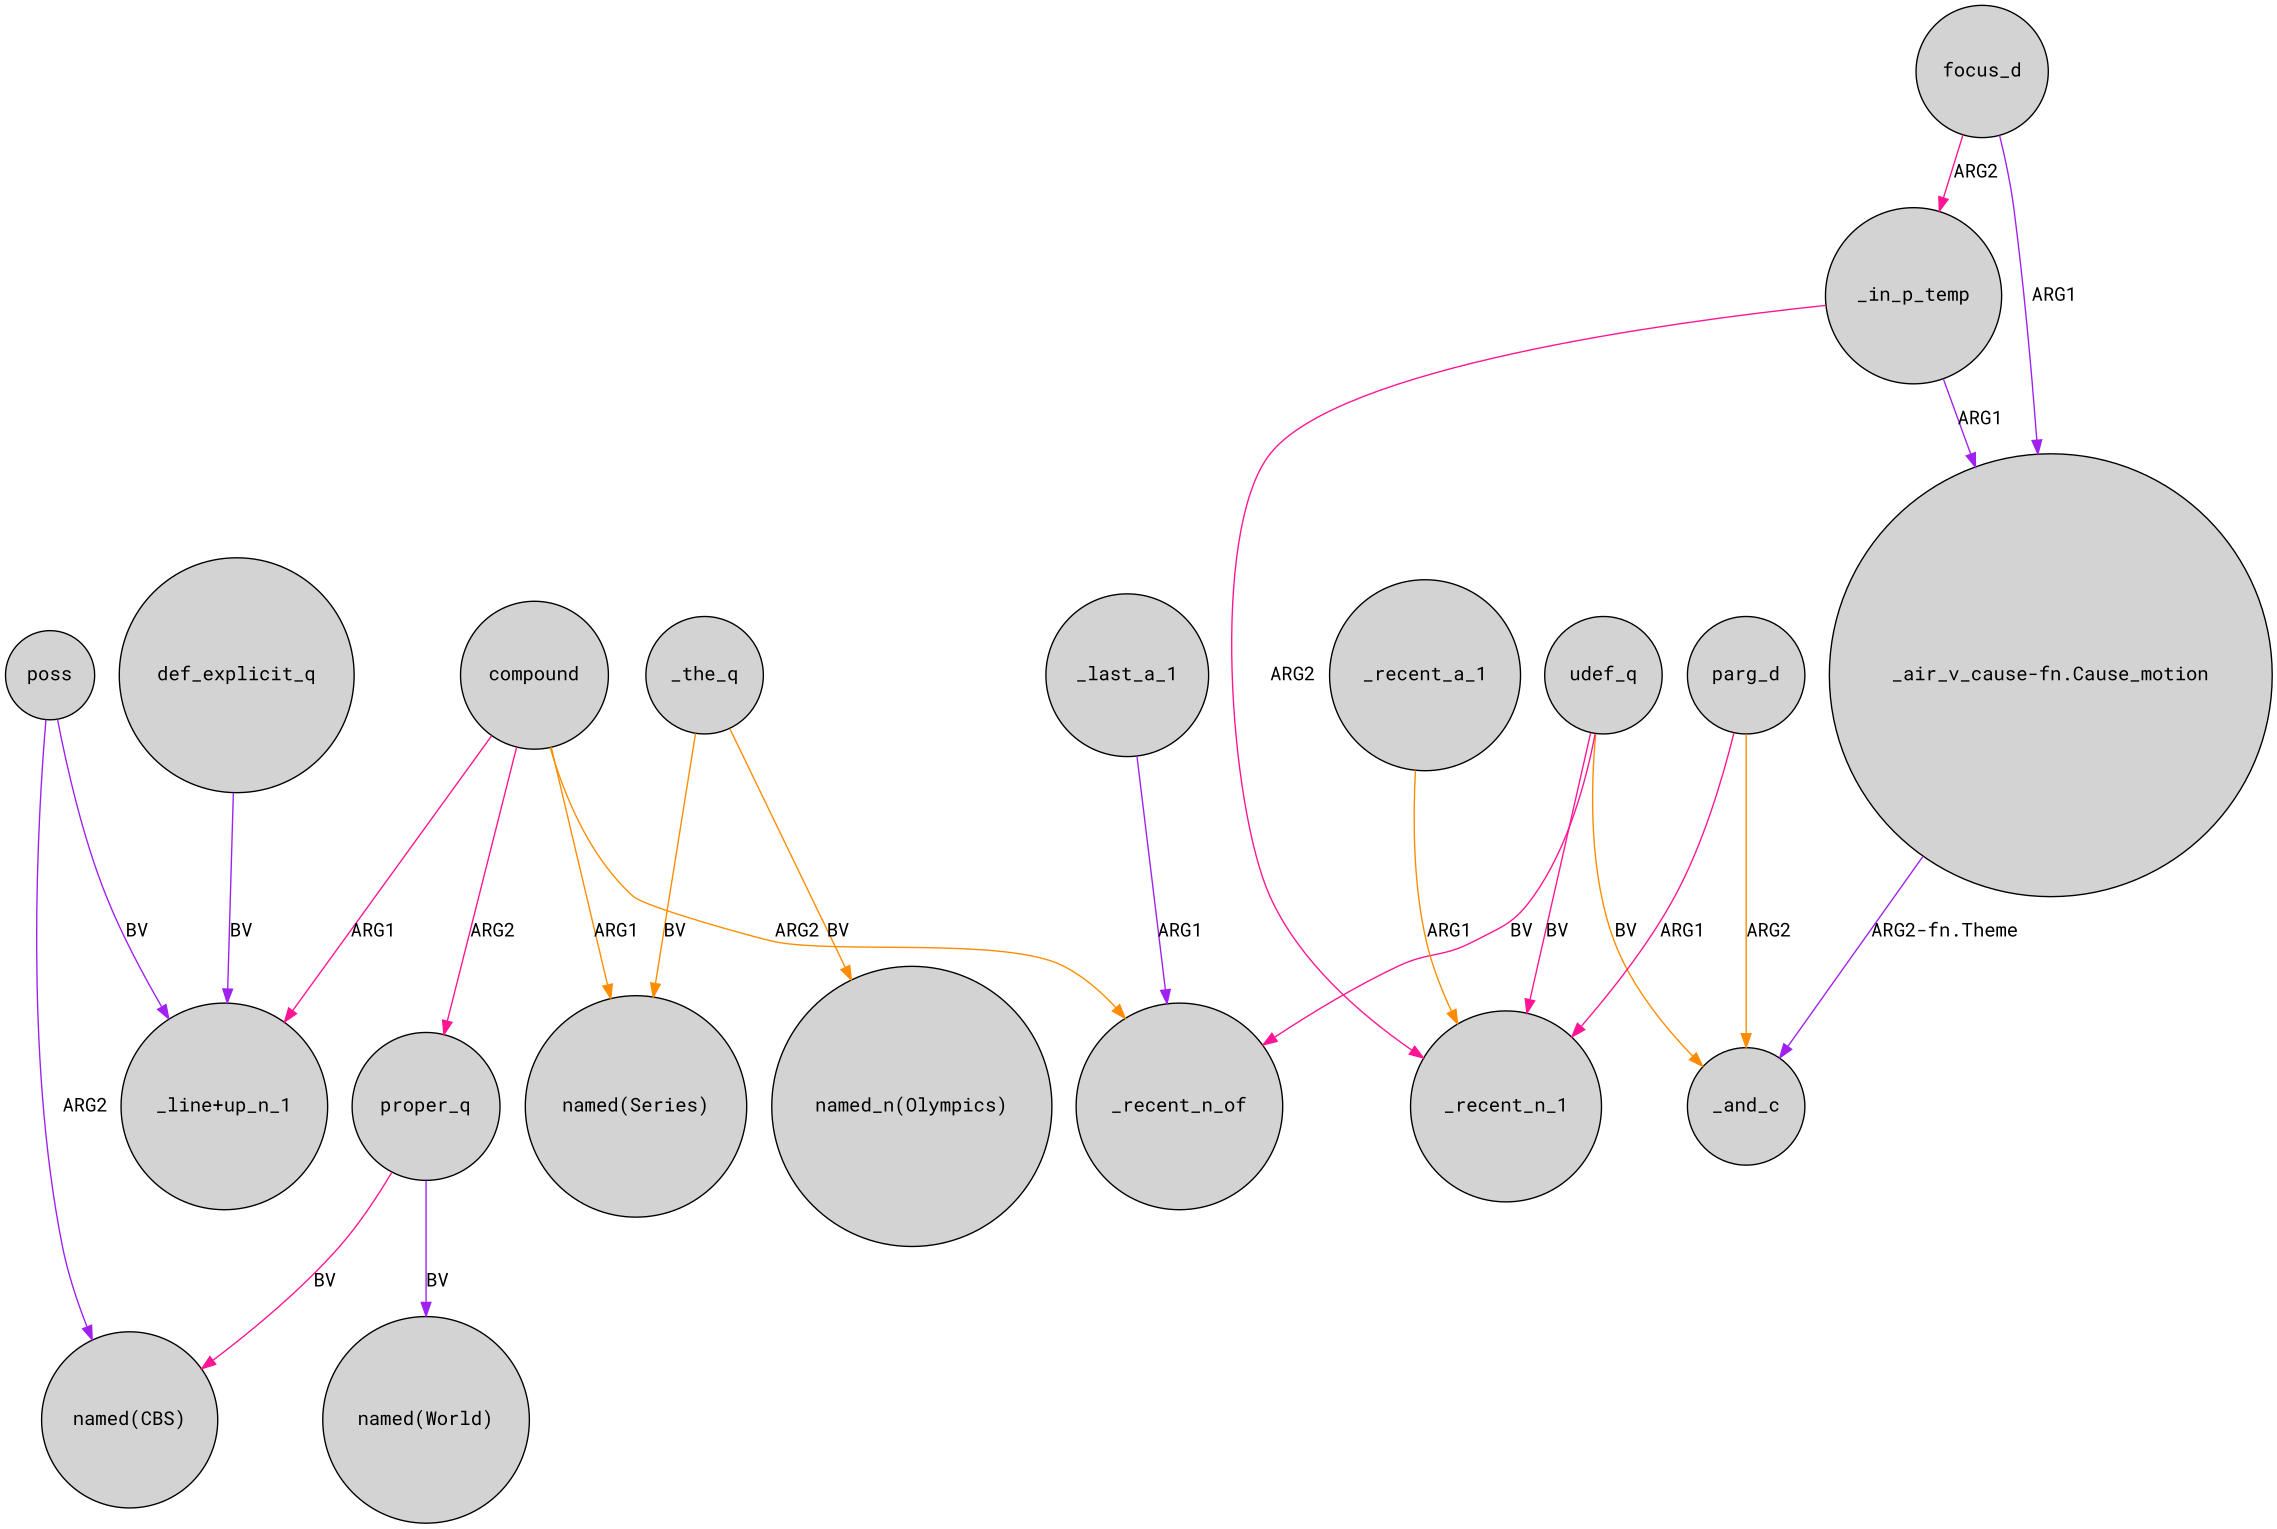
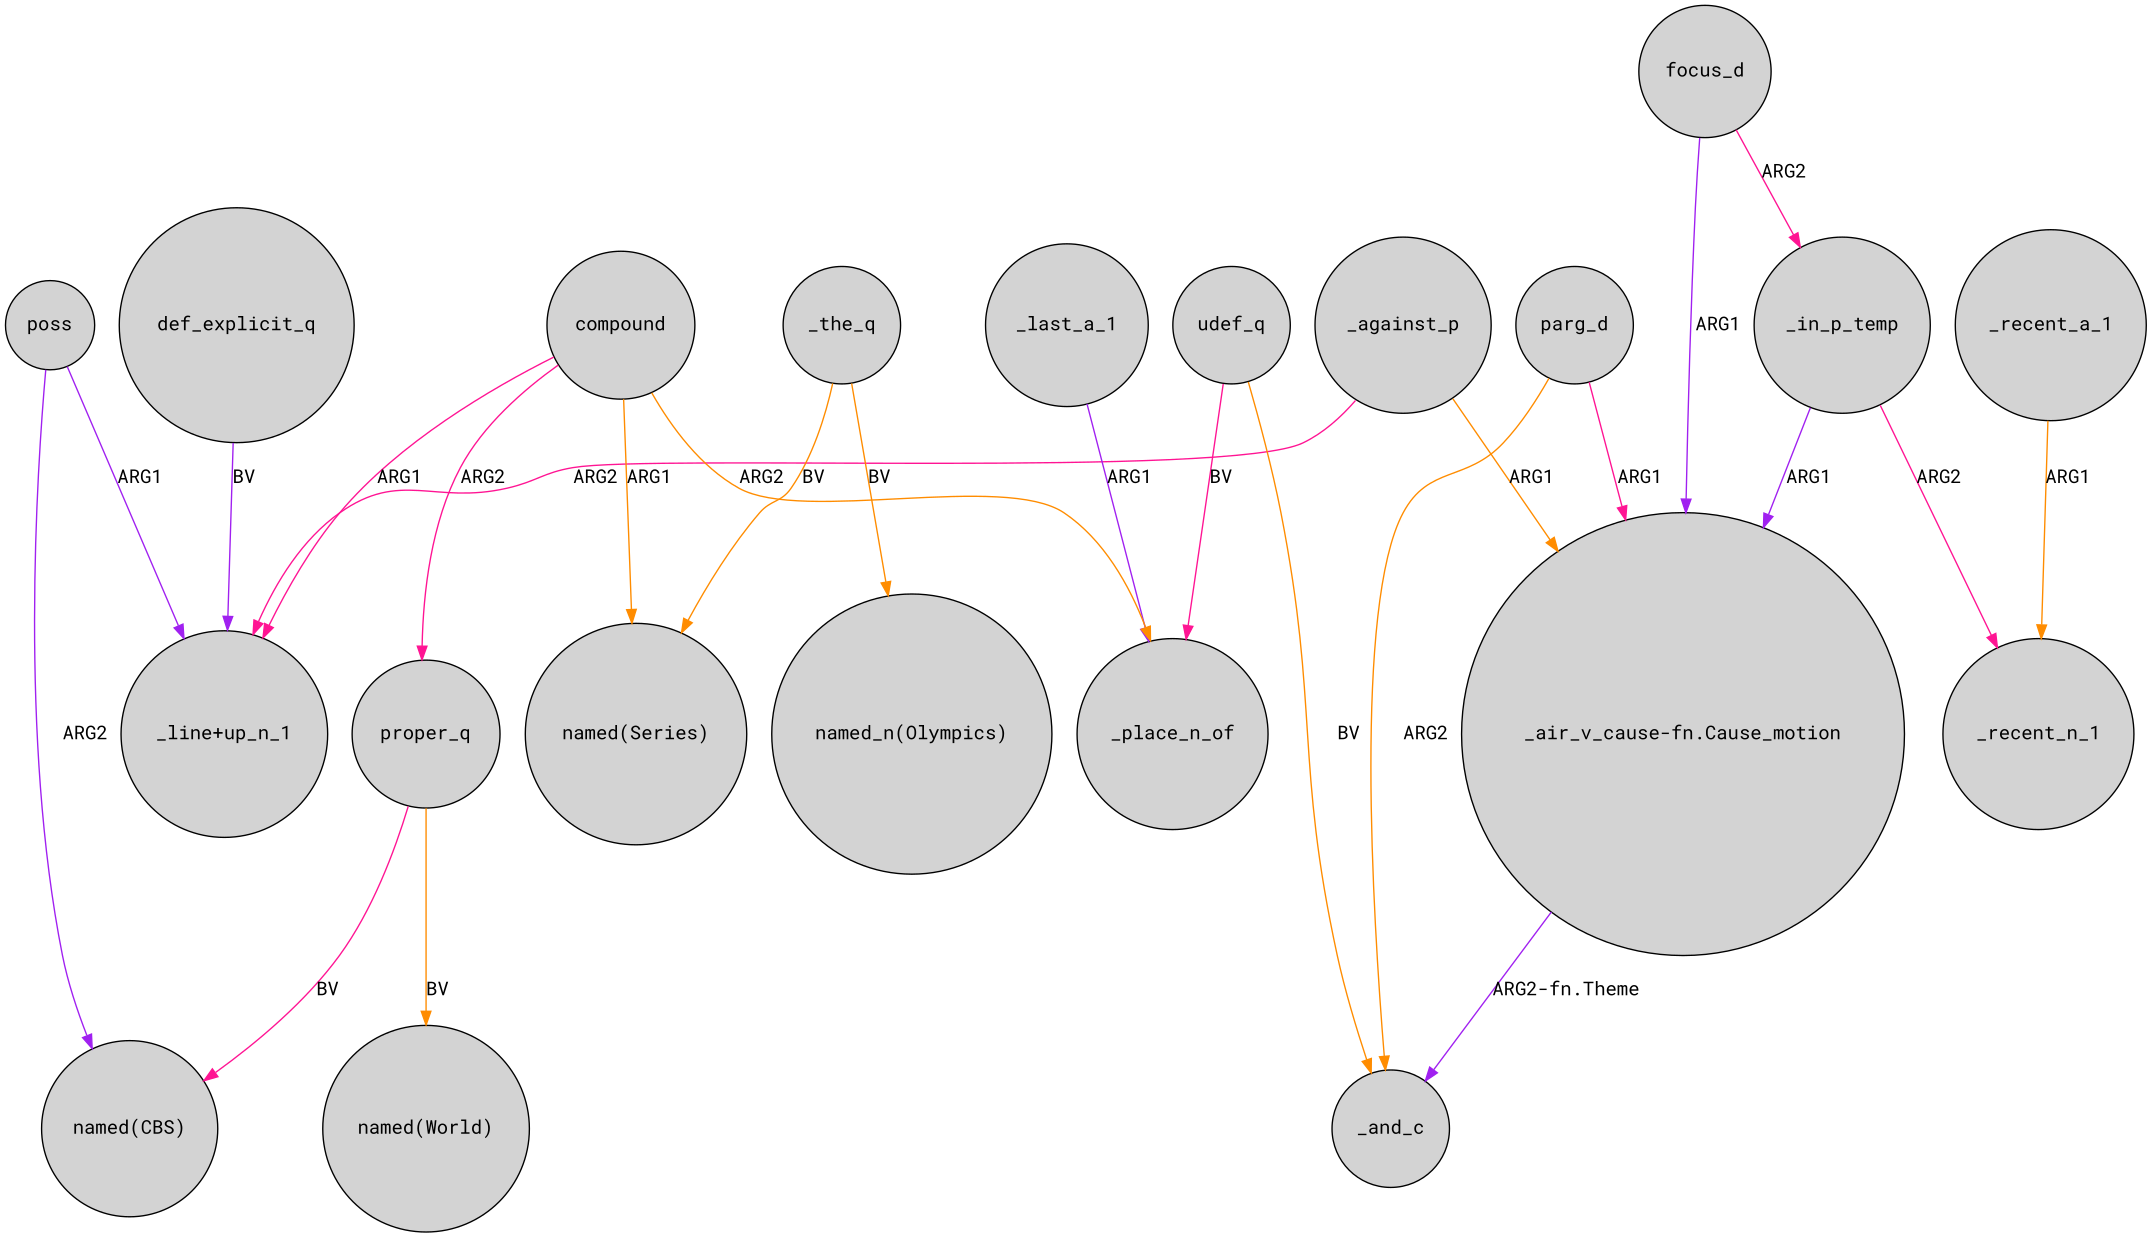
node "_against_p": added
edge "udef_q" -> "_recent_n_1": removed, label "BV"
edge "parg_d" -> "_recent_n_1": now "parg_d" -> "_air_v_cause-fn.Cause_motion"
edge "poss" -> "_line+up_n_1": label "BV" -> "ARG1"
node "_recent_n_of": label "_recent_n_of" -> "_place_n_of"
edge "proper_q" -> "named(World)": color purple -> darkorange
